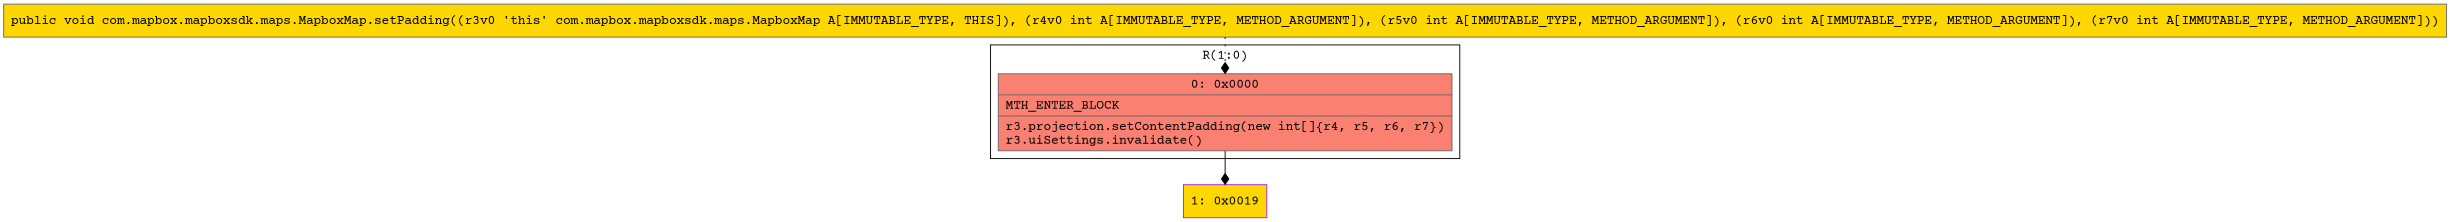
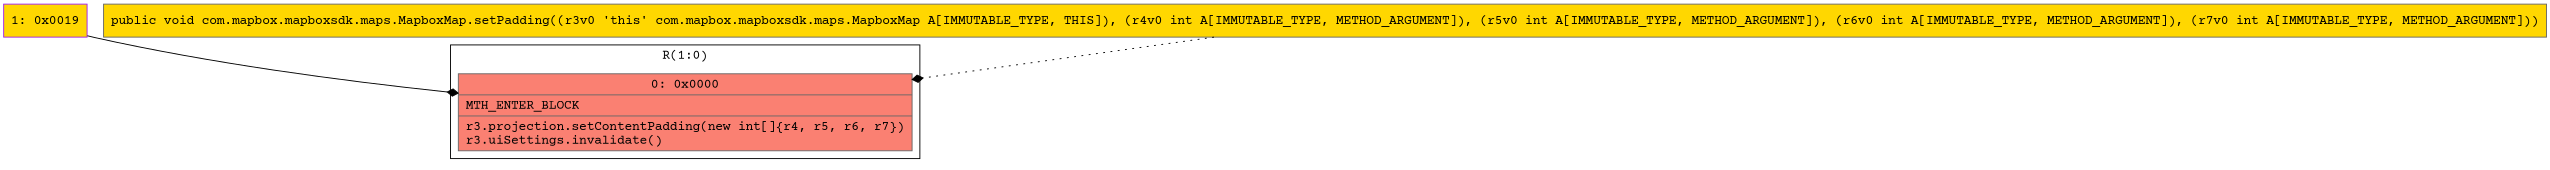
edge "0: 0x0000" -> "1: 0x0019": reversed
